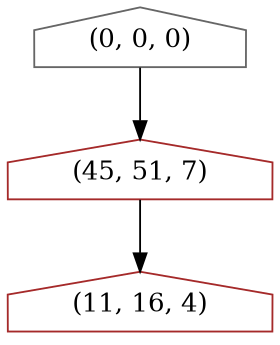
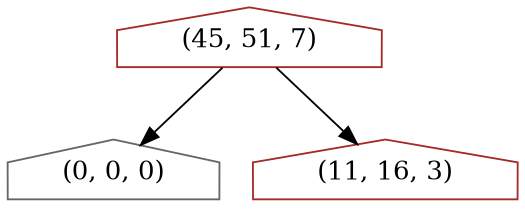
edge "(0, 0, 0)" -> "(45, 51, 7)": reversed
node "(11, 16, 4)": label "(11, 16, 4)" -> "(11, 16, 3)"
